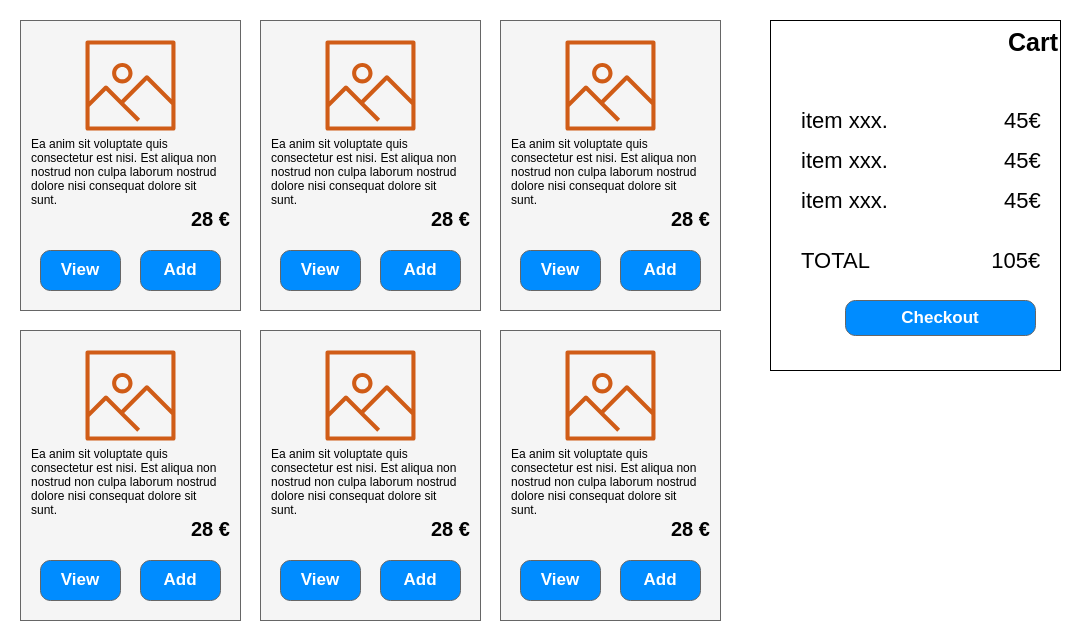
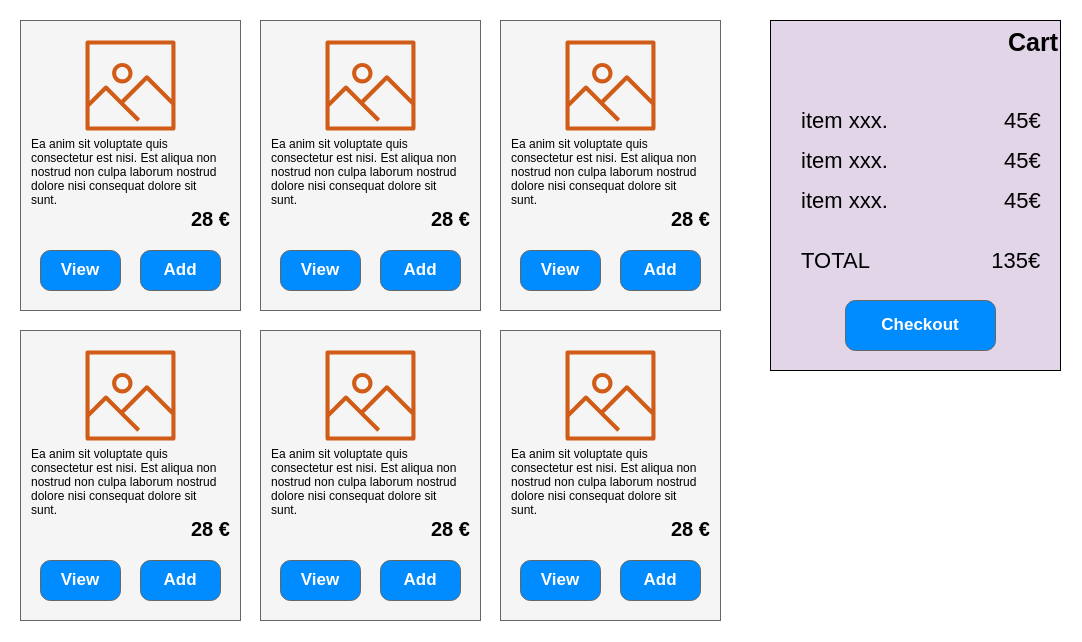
node "Cart": fillcolor #ffffff -> #e1d5e7
node "TOTAL 105€": label "TOTAL 105€" -> "TOTAL 135€"
node "Checkout": size 190x35 -> 150x50
